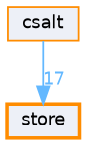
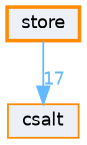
edge "csalt" -> "store": reversed
